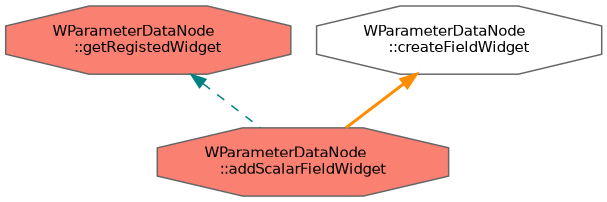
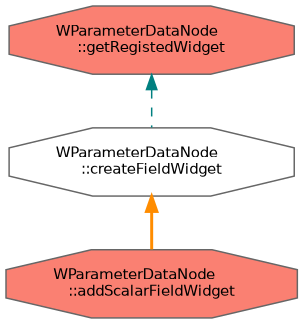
edge "WParameterDataNode ::addScalarFieldWidget" -> "WParameterDataNode ::getRegistedWidget": now "WParameterDataNode ::createFieldWidget" -> "WParameterDataNode ::getRegistedWidget"
